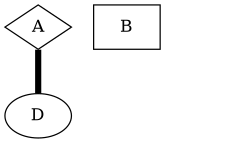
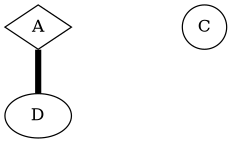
node "B": removed
node "C": added
